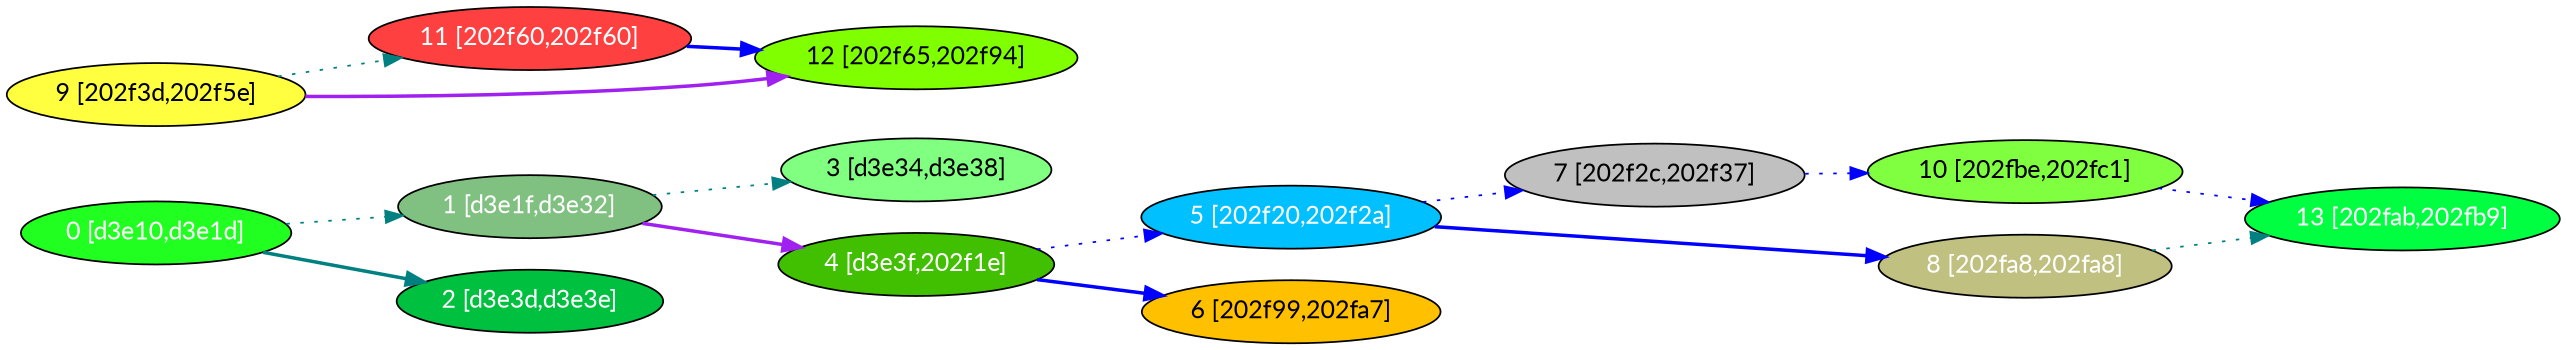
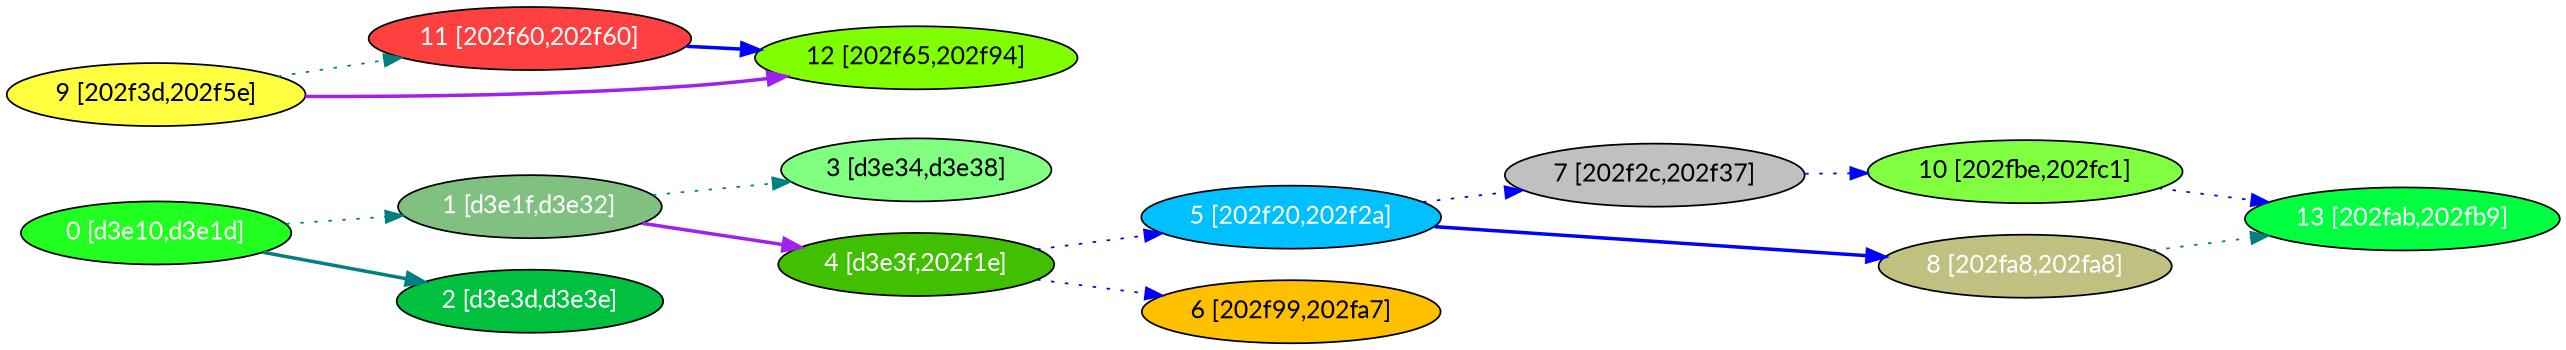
edge "4 [d3e3f,202f1e]" -> "6 [202f99,202fa7]": style bold -> dotted
